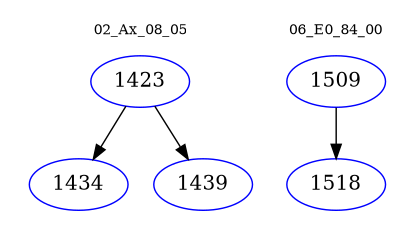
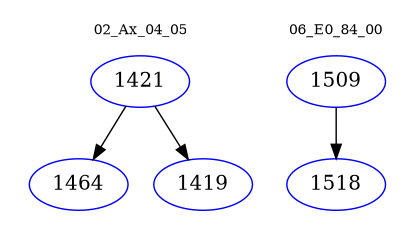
cluster "02_Ax_08_05": label "02_Ax_08_05" -> "02_Ax_04_05"
node "1423": label "1423" -> "1421"
node "1434": label "1434" -> "1464"
node "1439": label "1439" -> "1419"
